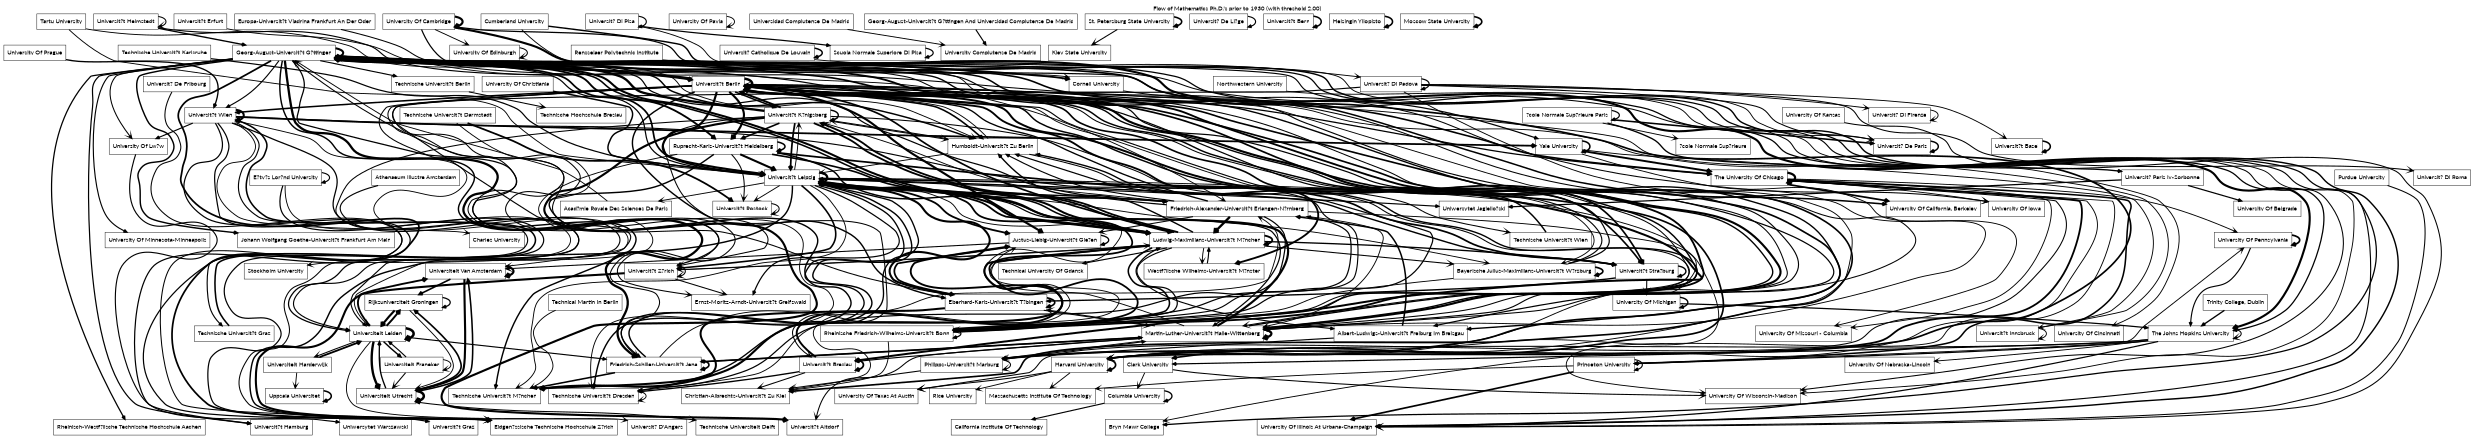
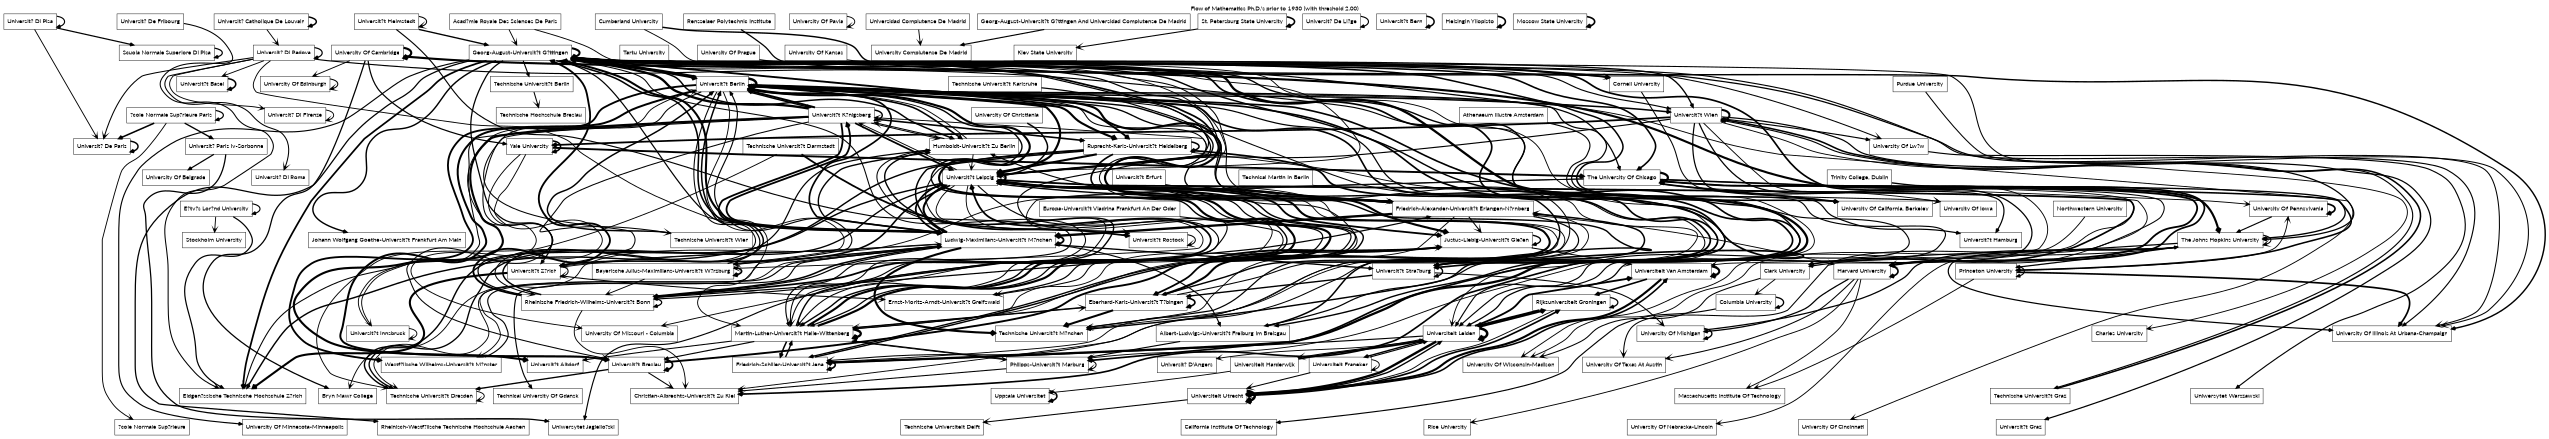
edge "Tartu University" -> "Humboldt-Universit?t Zu Berlin": removed
edge "Georg-August-Universit?t G?ttingen" -> "University Of Wisconsin-Madison": removed
edge "Universit?t Leipzig" -> "Acad?mie Royale Des Sciences De Paris": reversed
edge "Harvard University" -> "University Of Michigan": added
edge "Friedrich-Schiller-Universit?t Jena" -> "Technische Universit?t M?nchen": removed
